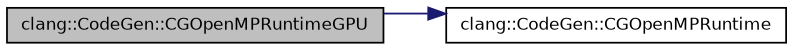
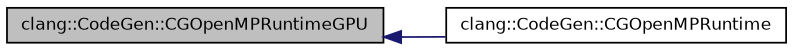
edge "clang::CodeGen::CGOpenMPRuntimeGPU" -> "clang::CodeGen::CGOpenMPRuntime": reversed
